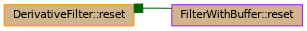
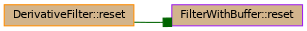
edge "FilterWithBuffer::reset" -> "DerivativeFilter::reset": reversed
